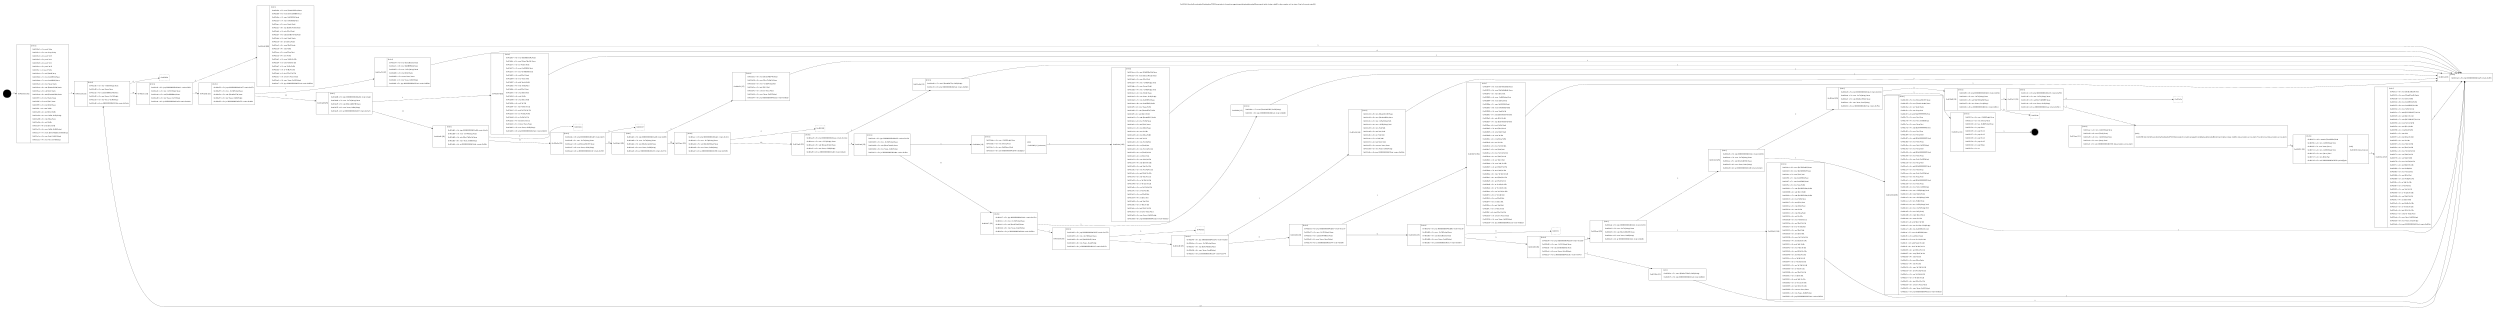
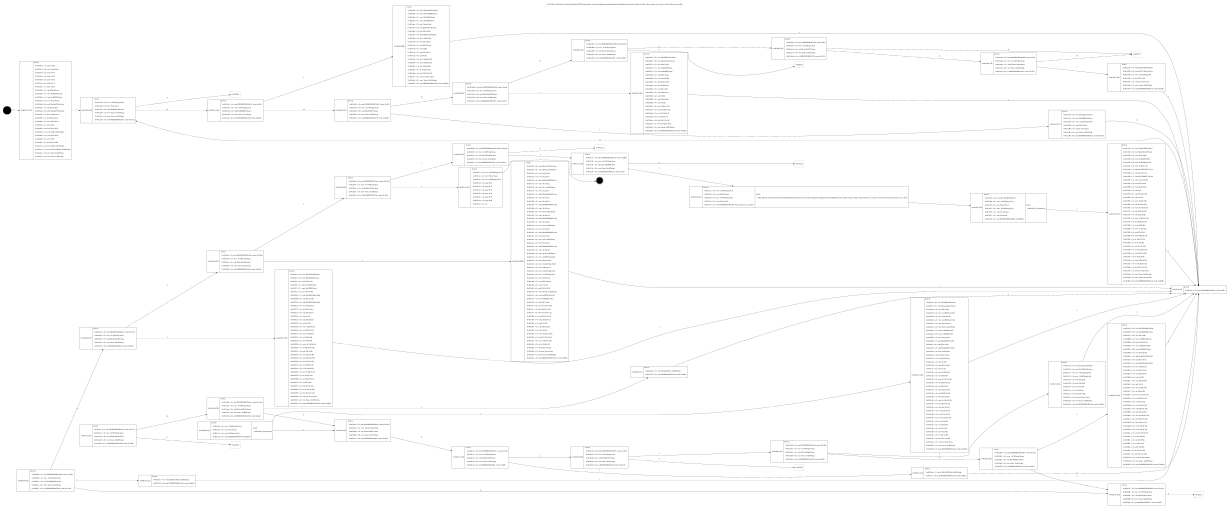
edge "0x401ab3 [25]" -> "0x401acc [25]": now "0x401ab3 [25]" -> "0x40212f"
edge "0x401afe [25]" -> "0x401dba [16]": reversed
edge "0x401b7b [25]" -> "0x401b94 [25]": reversed
